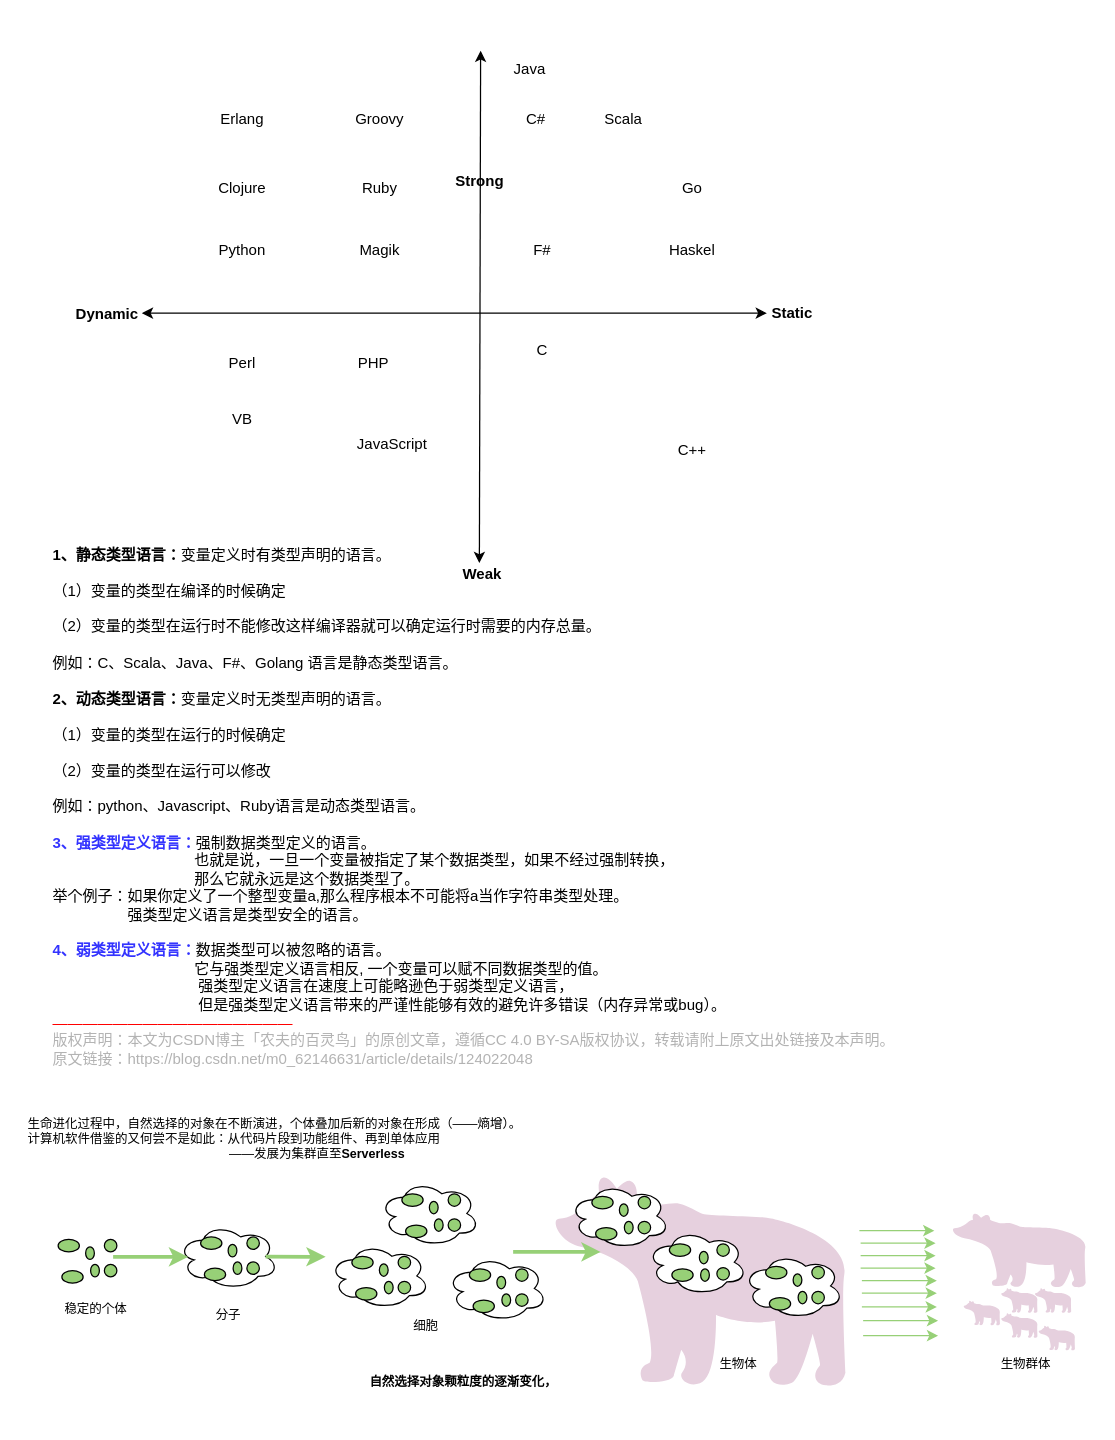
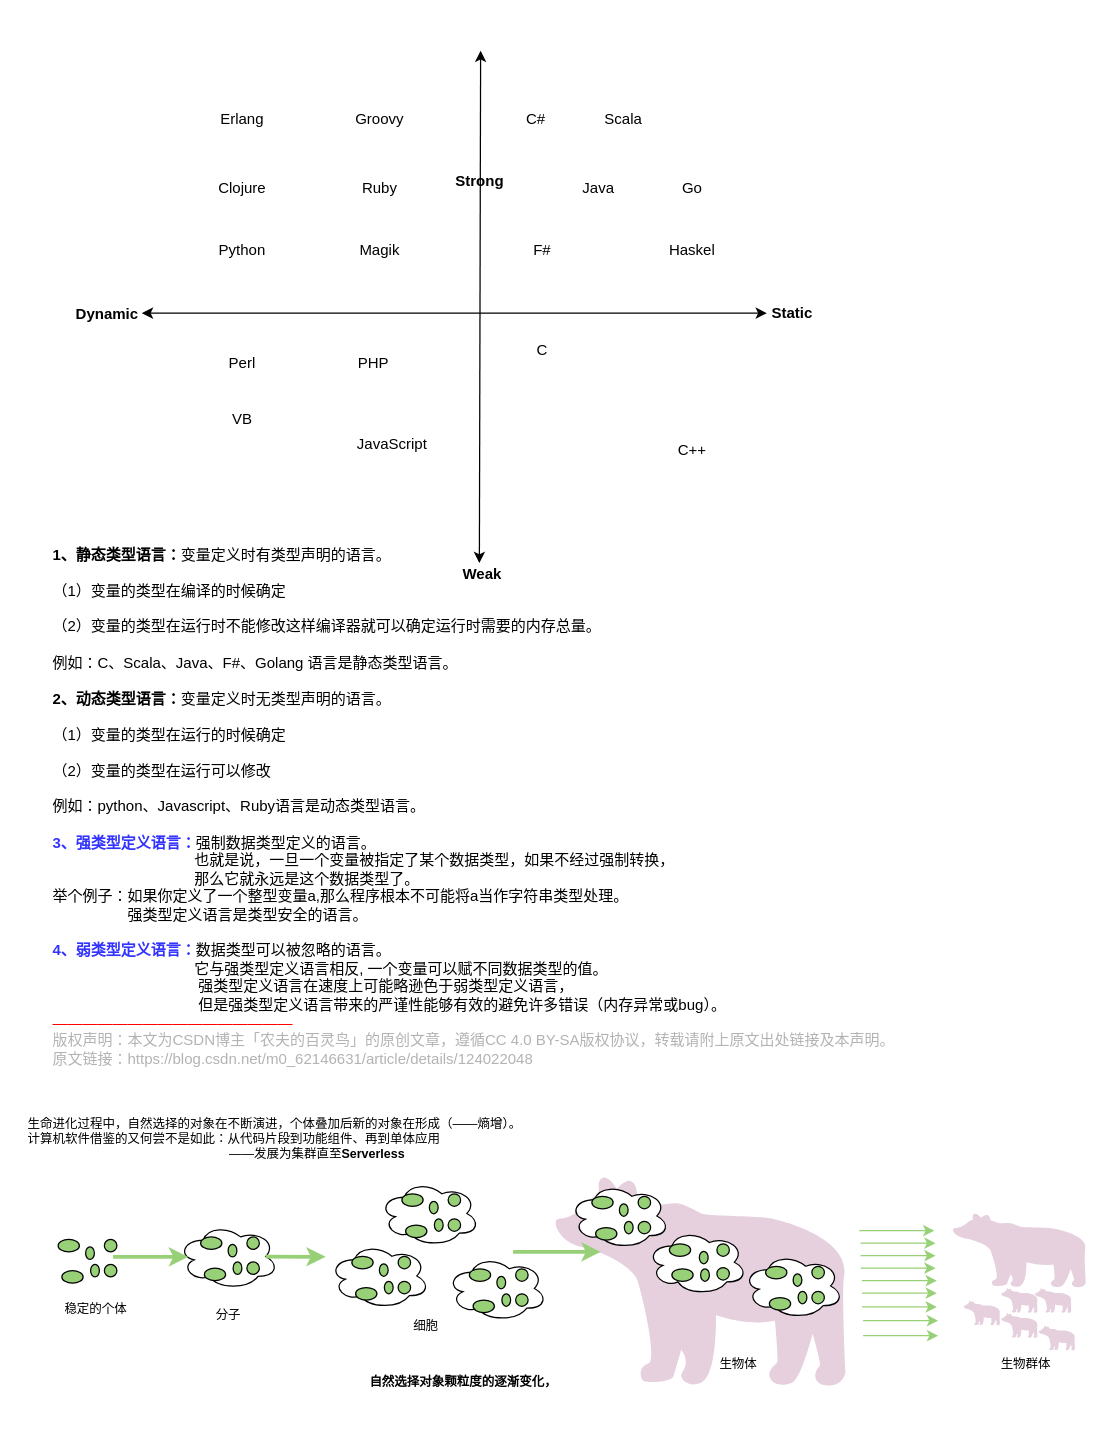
node "Java": moved (529, 69) -> (598, 188)
